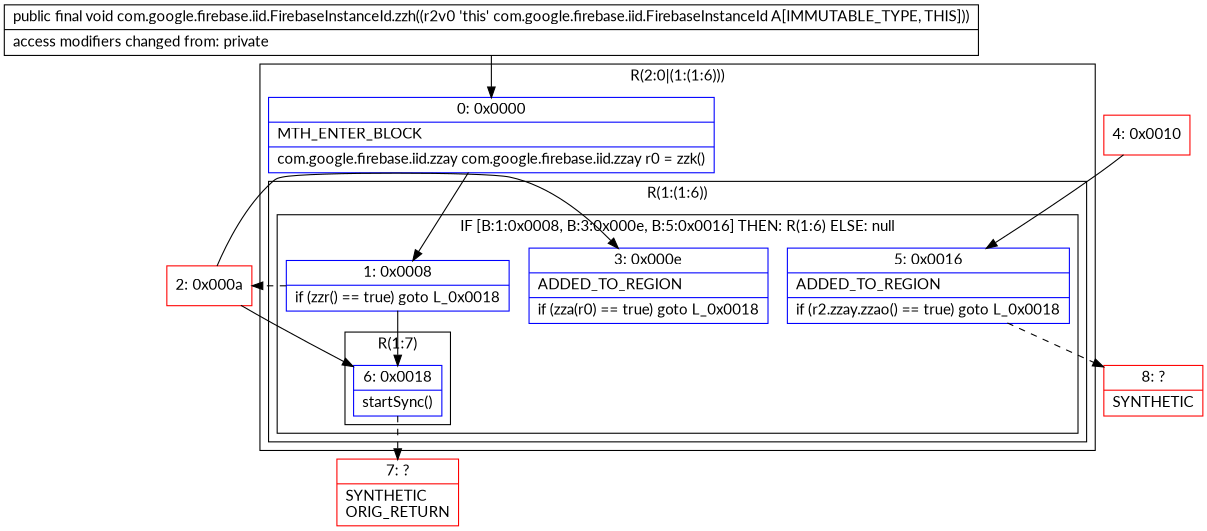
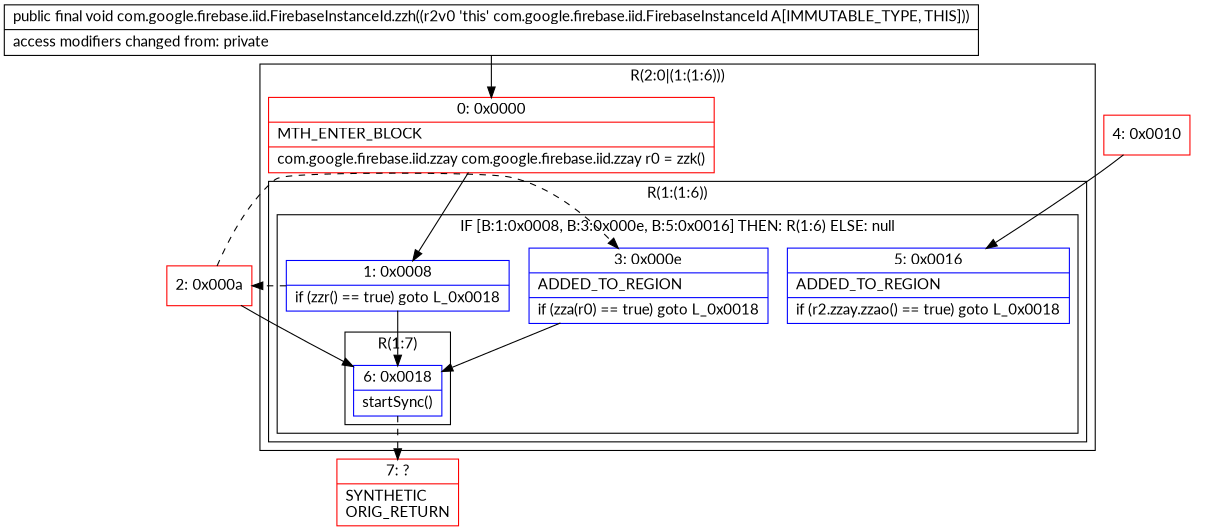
node "0: 0x0000": color blue -> red
edge "2: 0x000a" -> "3: 0x000e": style solid -> dashed
edge "3: 0x000e" -> "6: 0x0018": added
node "8: ?": removed
